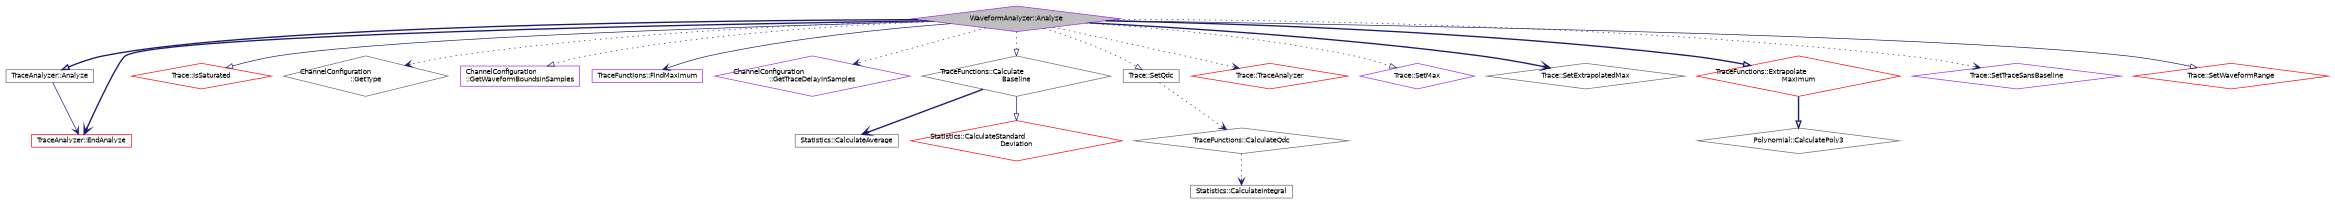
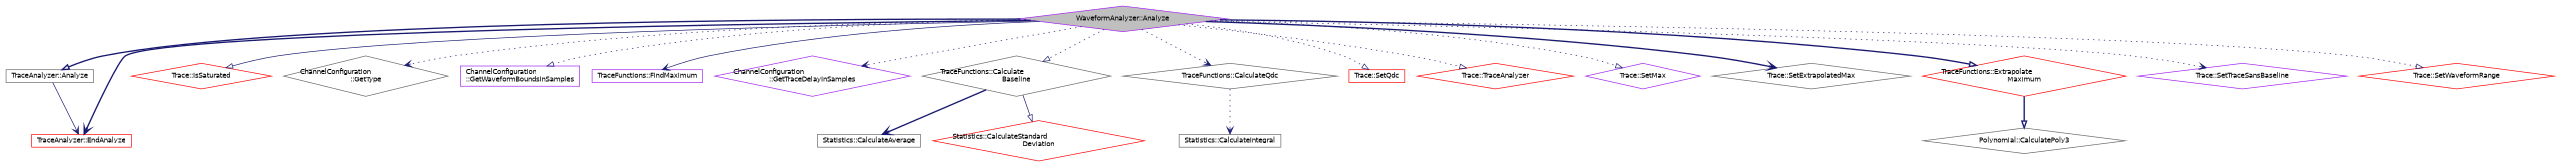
edge "WaveformAnalyzer::Analyze" -> "Trace::SetWaveformRange": style solid -> dotted
edge "WaveformAnalyzer::Analyze" -> "Trace::TraceAnalyzer": arrowhead vee -> onormal
node "Trace::SetQdc": color gray40 -> red
edge "Trace::SetQdc" -> "TraceFunctions::CalculateQdc": now "WaveformAnalyzer::Analyze" -> "TraceFunctions::CalculateQdc"
